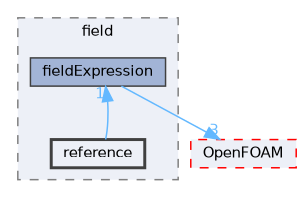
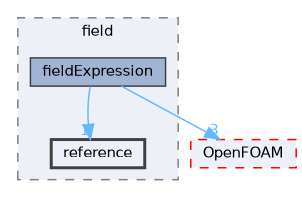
edge "reference" -> "fieldExpression": reversed
